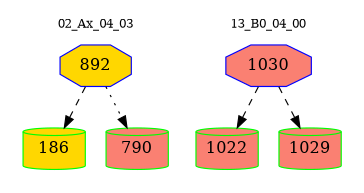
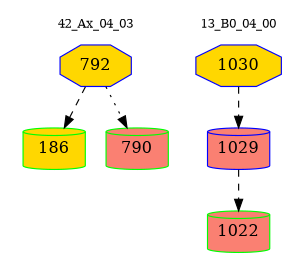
cluster "02_Ax_04_03": label "02_Ax_04_03" -> "42_Ax_04_03"
node "892": label "892" -> "792"
node "1030": fillcolor salmon -> gold
edge "1030" -> "1022": now "1029" -> "1022"
node "1029": color green -> blue
